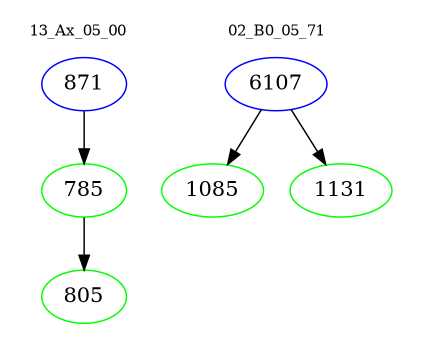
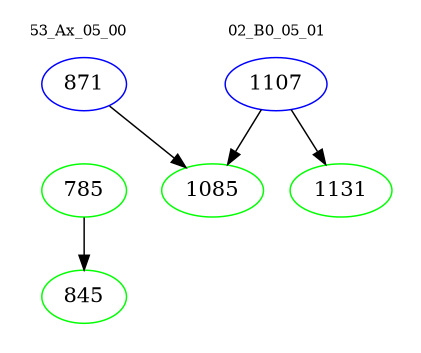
cluster "13_Ax_05_00": label "13_Ax_05_00" -> "53_Ax_05_00"
cluster "02_B0_05_71": label "02_B0_05_71" -> "02_B0_05_01"
node "6107": label "6107" -> "1107"
edge "871" -> "785": now "871" -> "1085"
node "805": label "805" -> "845"
